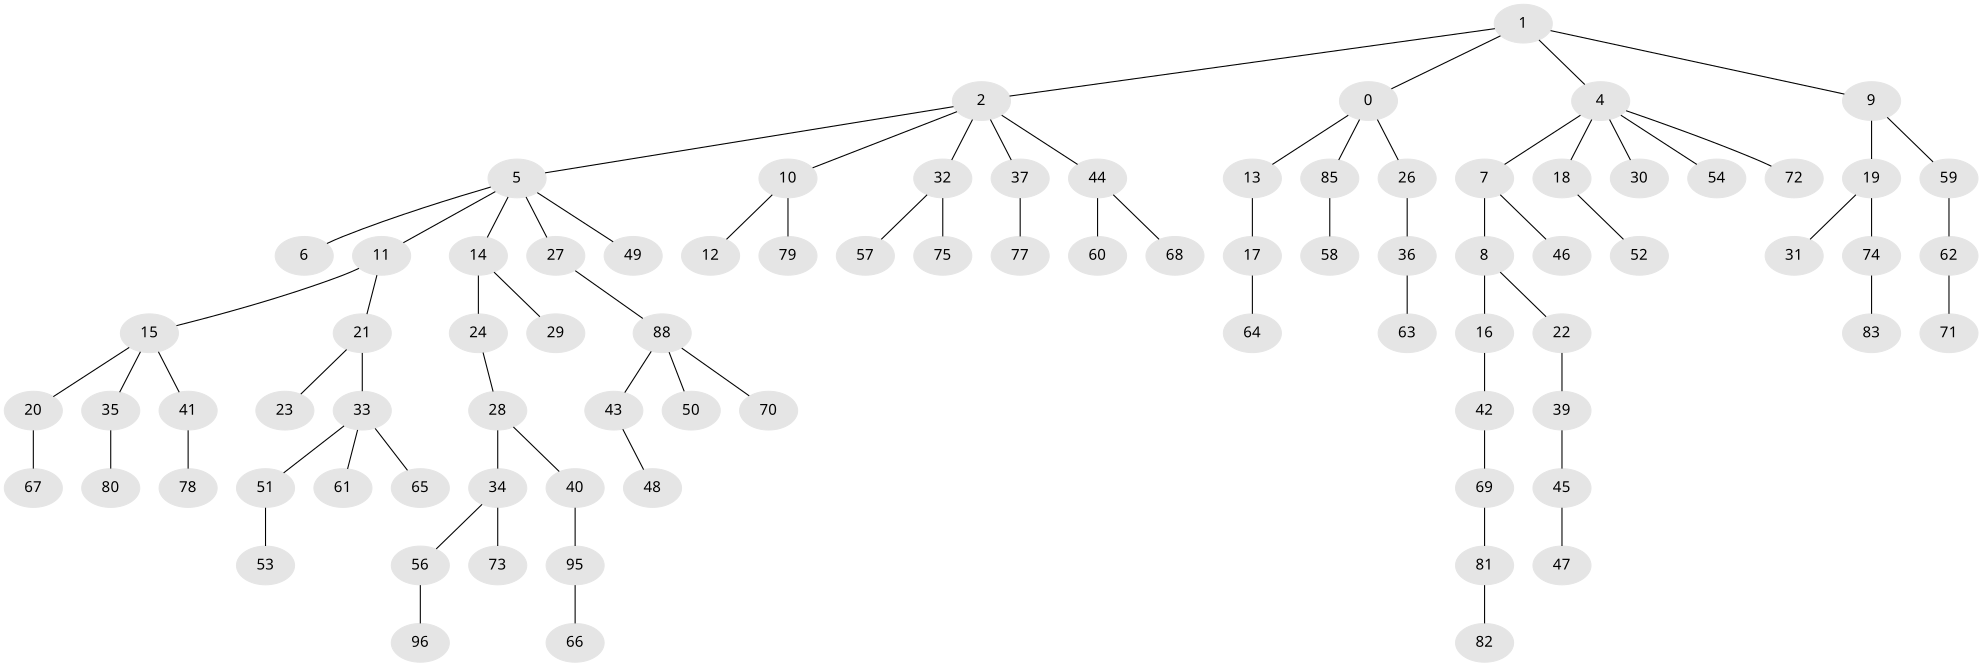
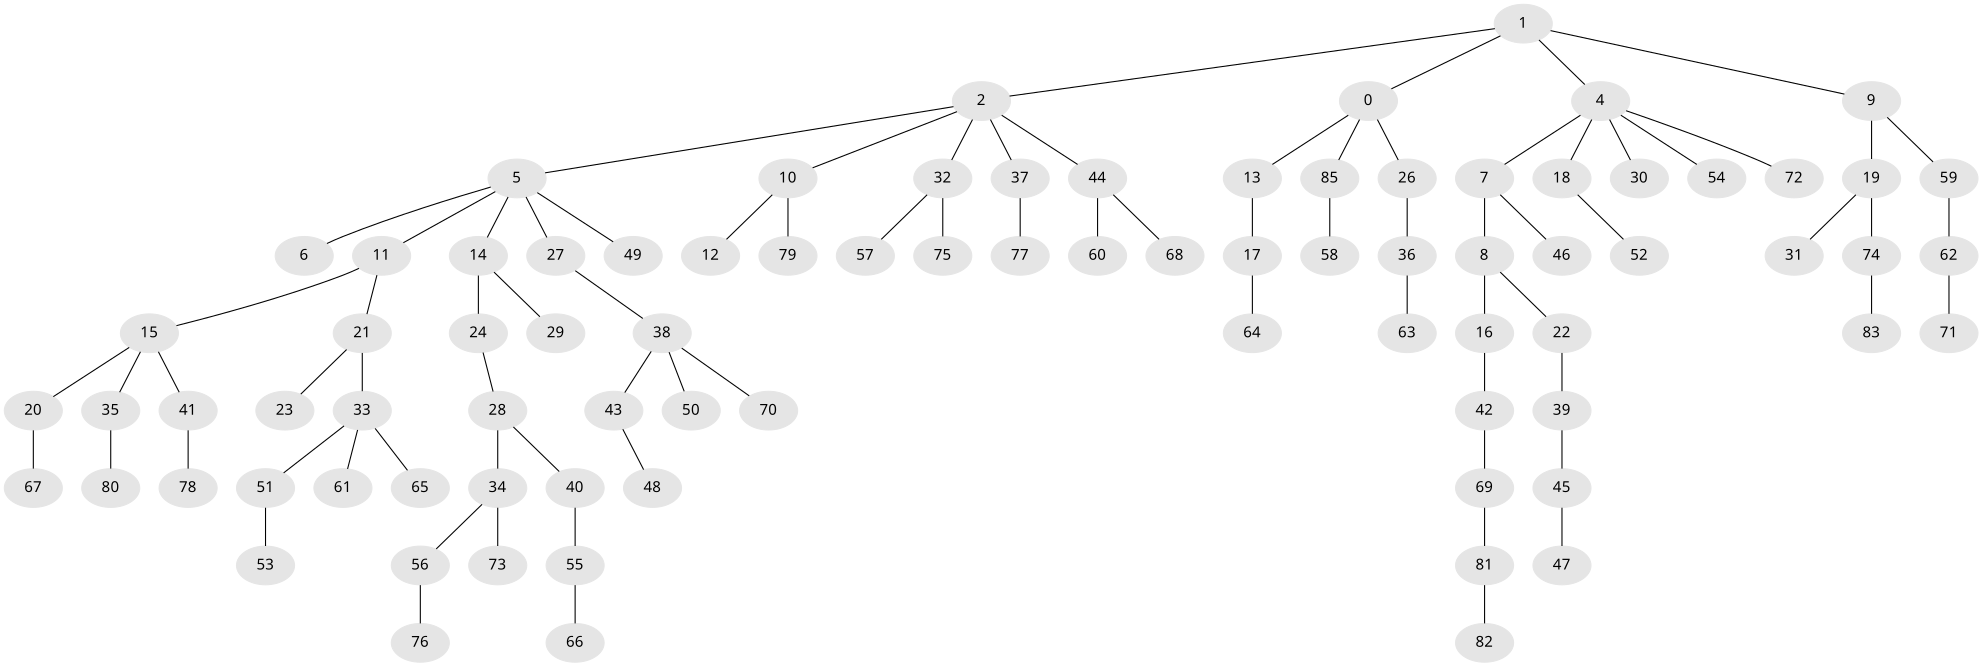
node "88": label "88" -> "38"
node "95": label "95" -> "55"
node "96": label "96" -> "76"
